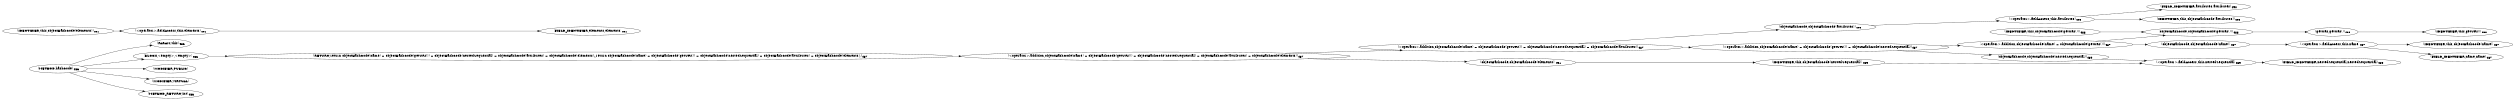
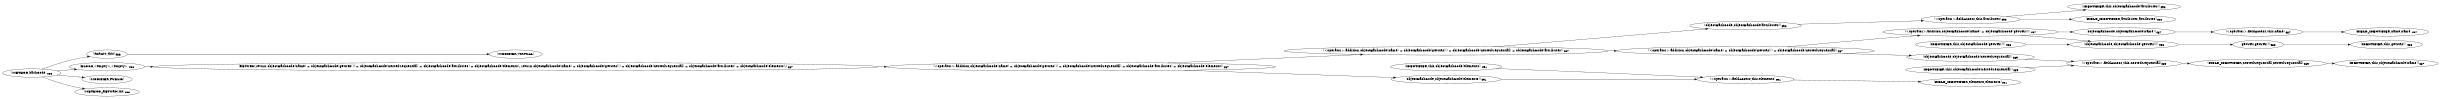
edge "(<operator>.fieldAccess,this.name)" -> "(IDENTIFIER,this,objectHashCode(name))": now "(FIELD_IDENTIFIER,nestedSequential,nestedSequential)" -> "(IDENTIFIER,this,objectHashCode(name))"
edge "(objectHashCode,objectHashCode(elements))" -> "(IDENTIFIER,this,objectHashCode(nestedSequential))": now "(objectHashCode,objectHashCode(elements))" -> "(<operator>.fieldAccess,this.elements)"
edge "(METHOD,hashCode)" -> "(MODIFIER,VIRTUAL)": now "(PARAM,this)" -> "(MODIFIER,VIRTUAL)"
